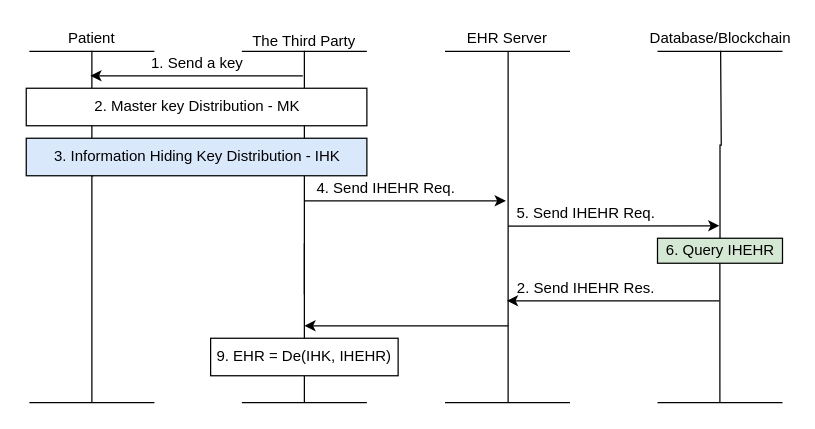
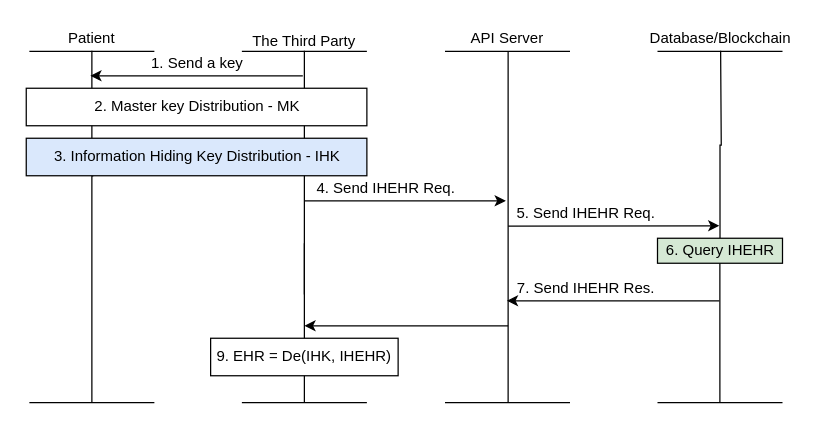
node "EHR Server": label "EHR Server" -> "API Server"
node "2. Send IHEHR Res.": label "2. Send IHEHR Res." -> "7. Send IHEHR Res."
